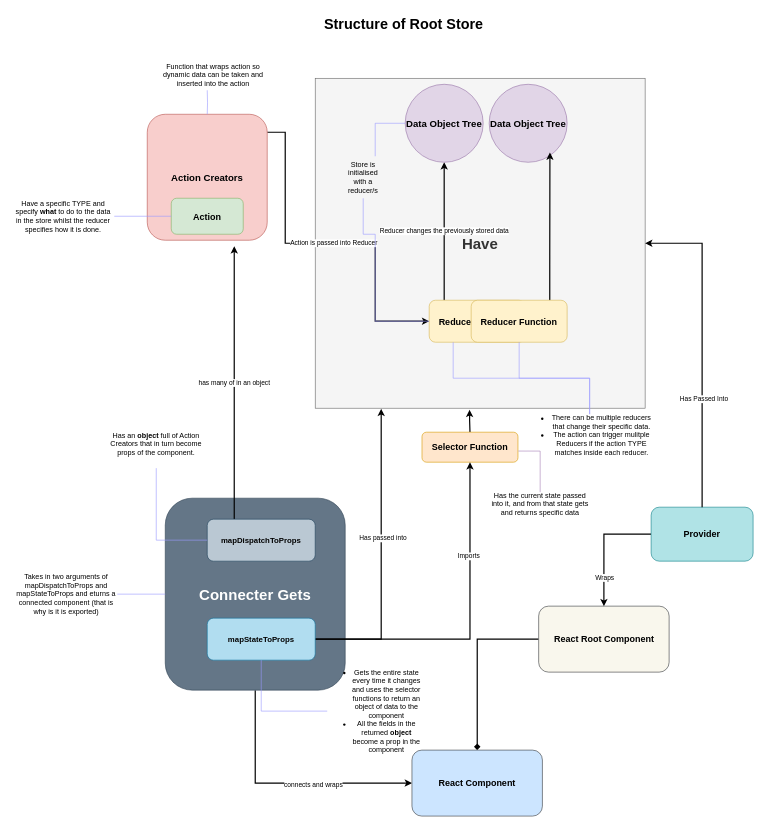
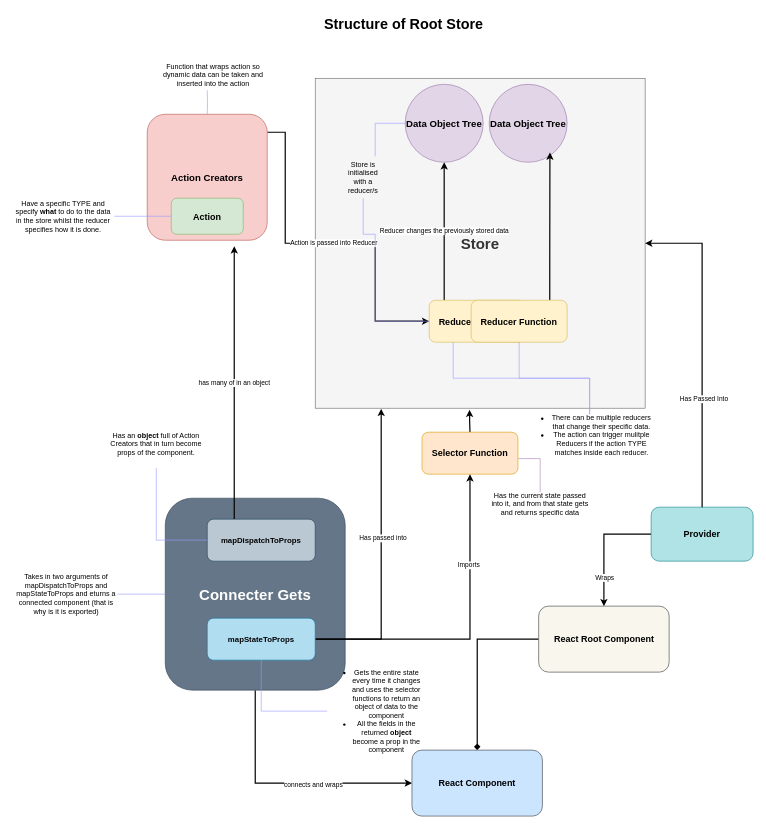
node "Have": label "Have" -> "Store"
node "Selector Function": size 96x30 -> 96x42
